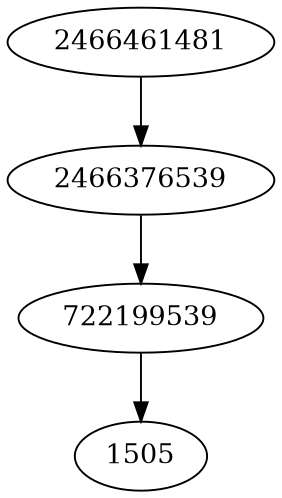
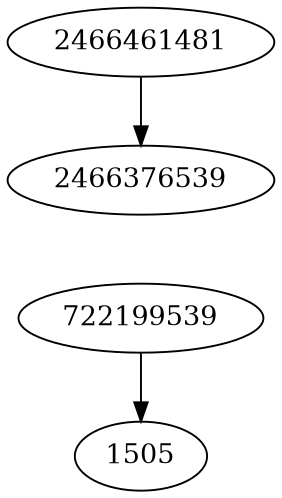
edge "2466376539" -> "722199539": removed
